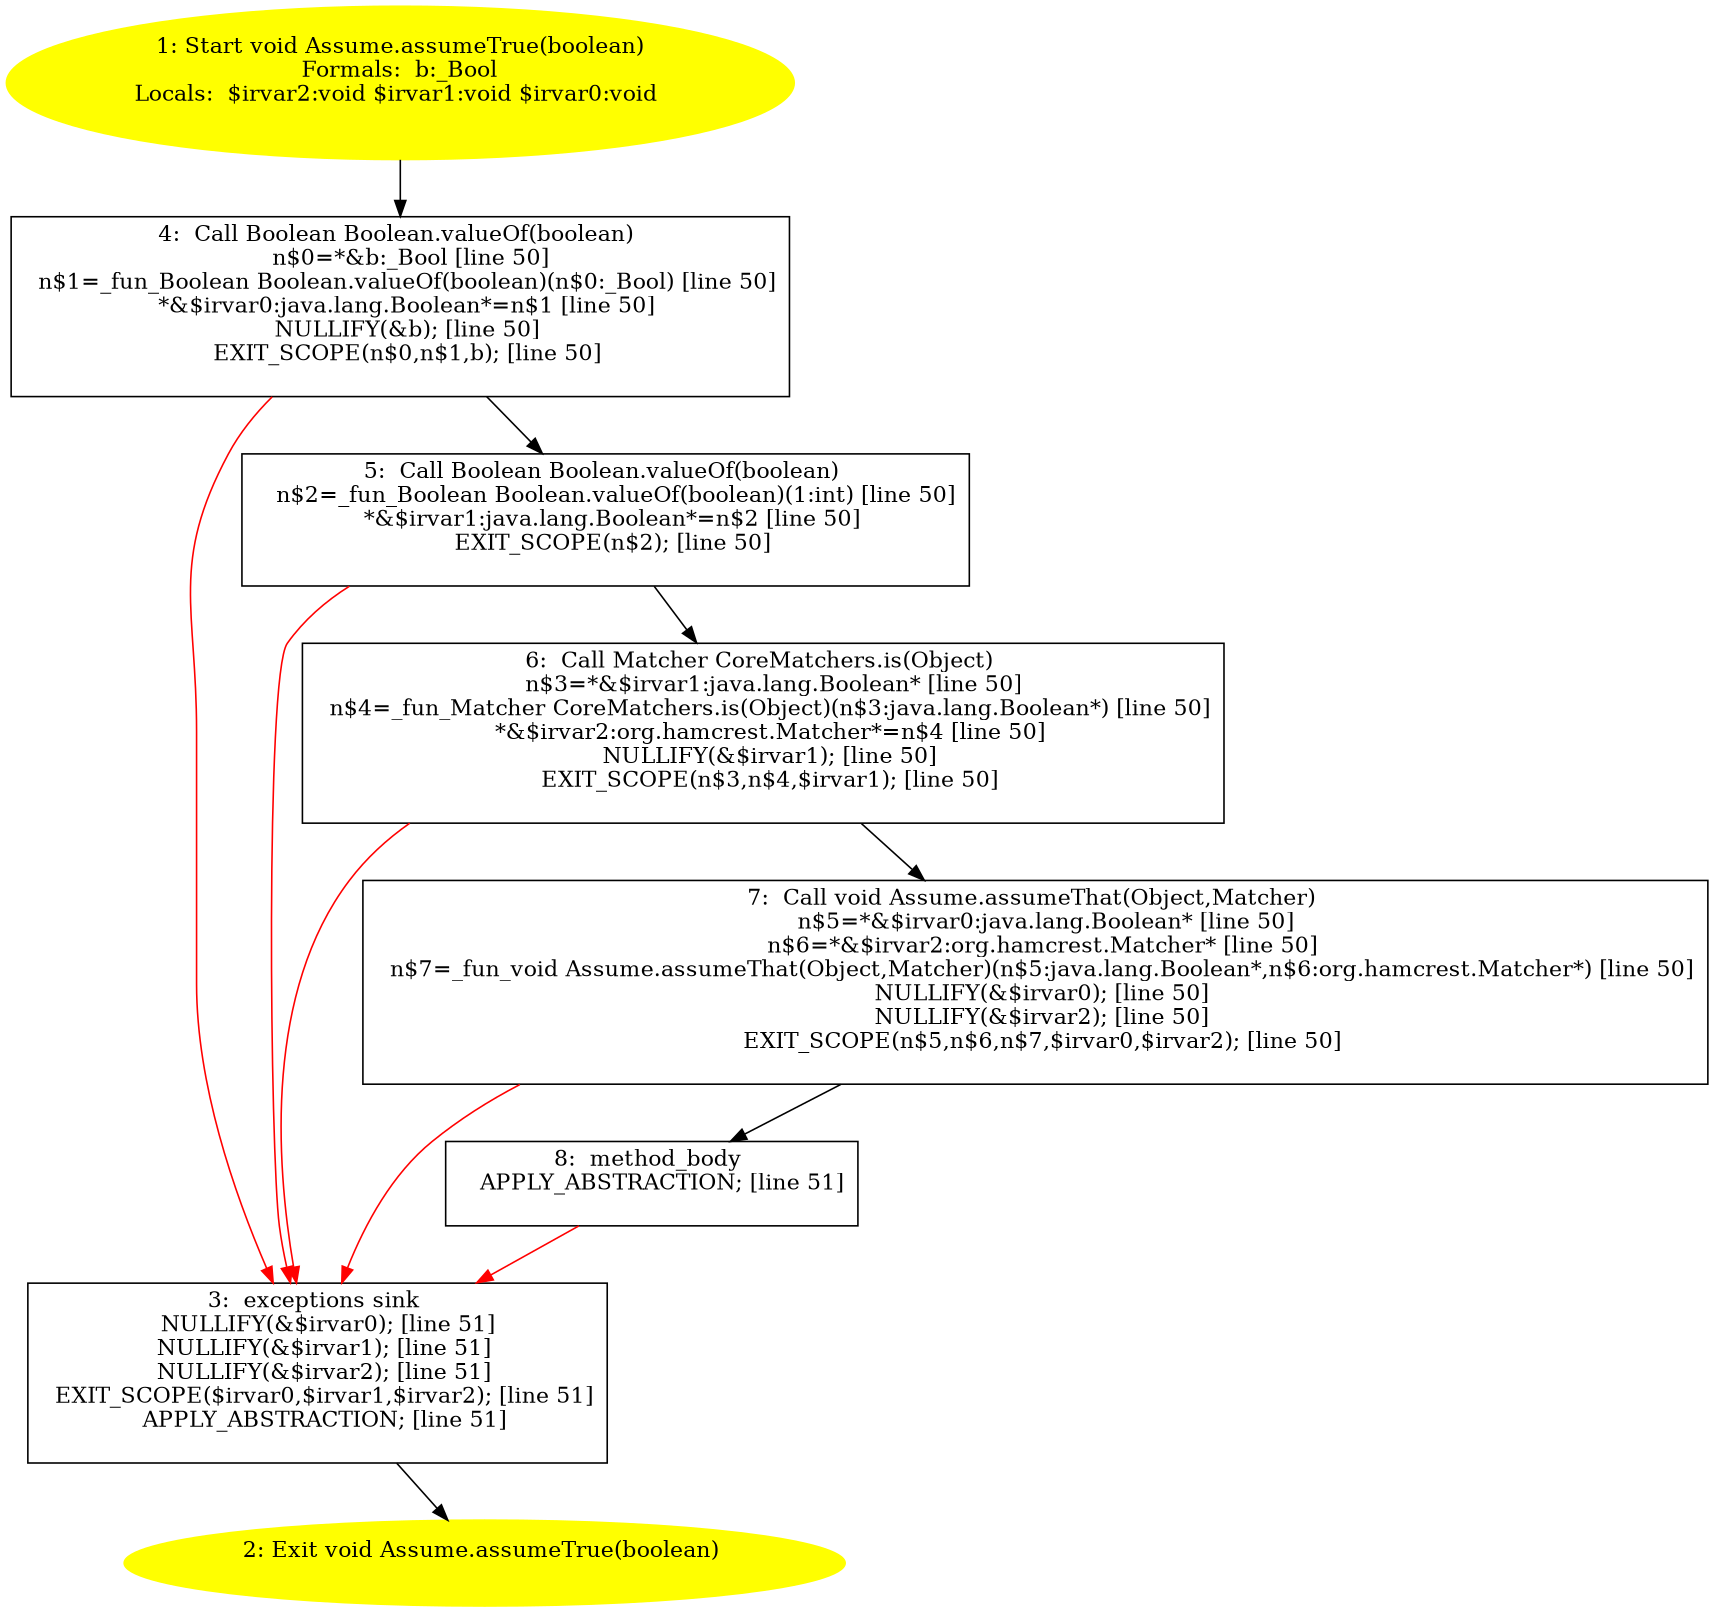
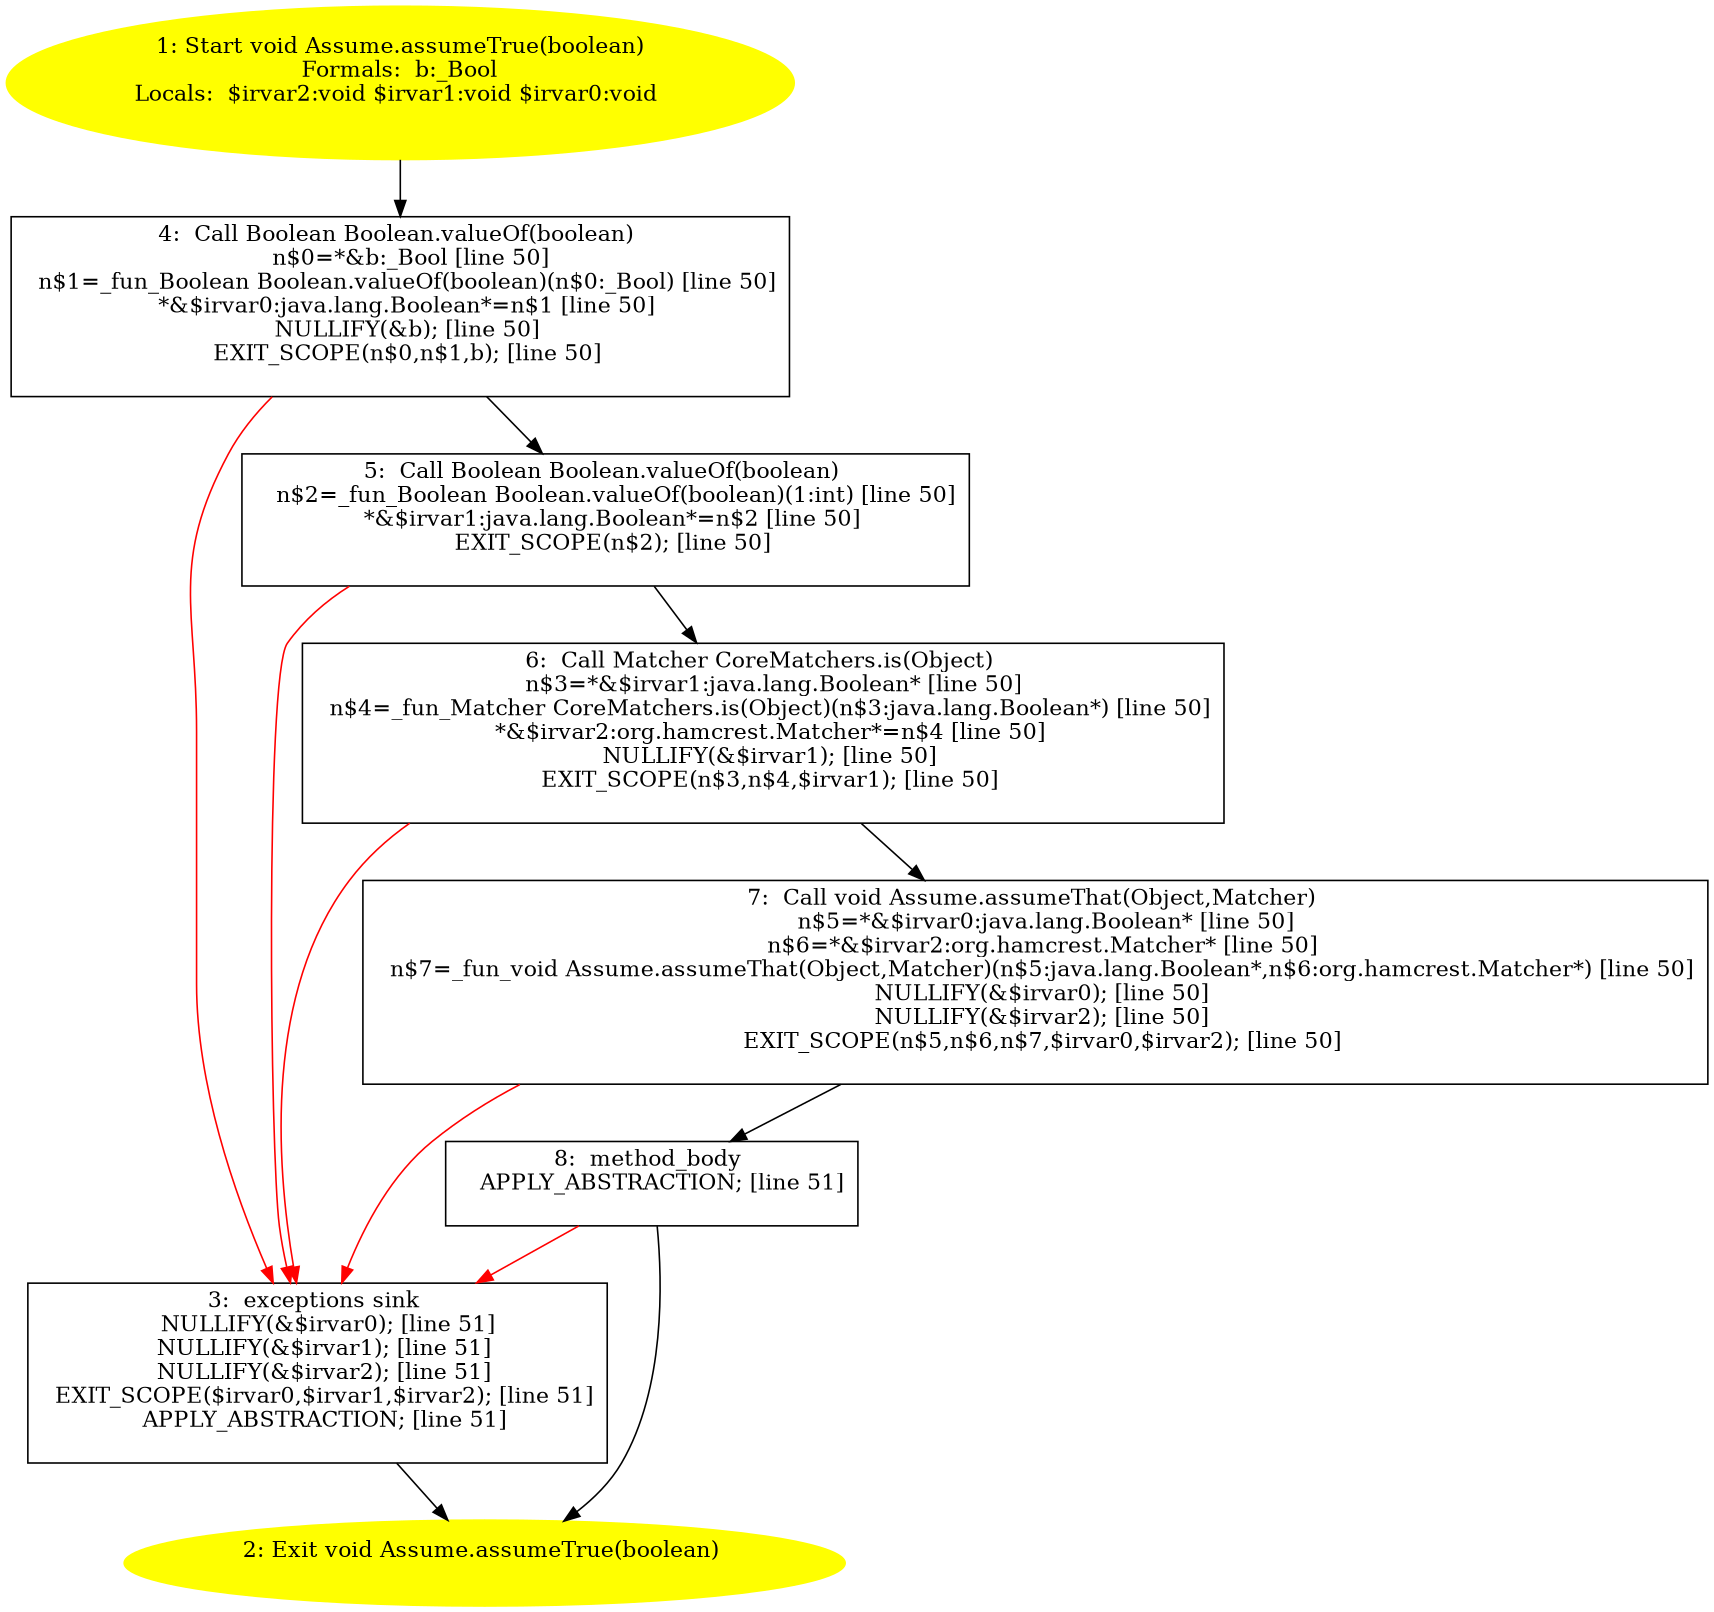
edge "8:  method_body APPLY_ABSTRACTION; [line 51]" -> "2: Exit void Assume.assumeTrue(boolean)": added
